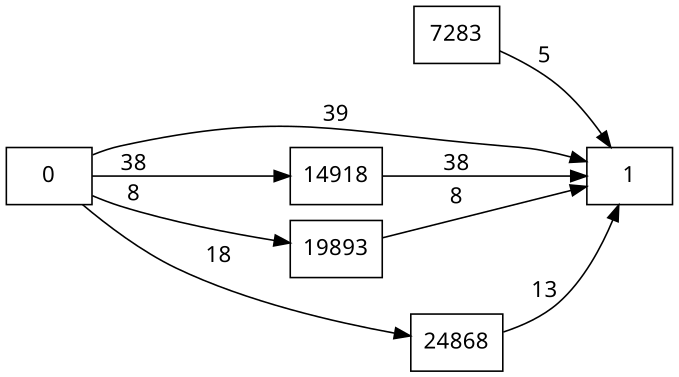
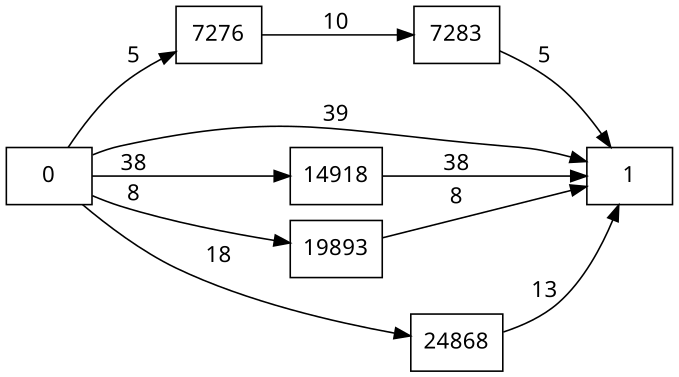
node "7276": added
